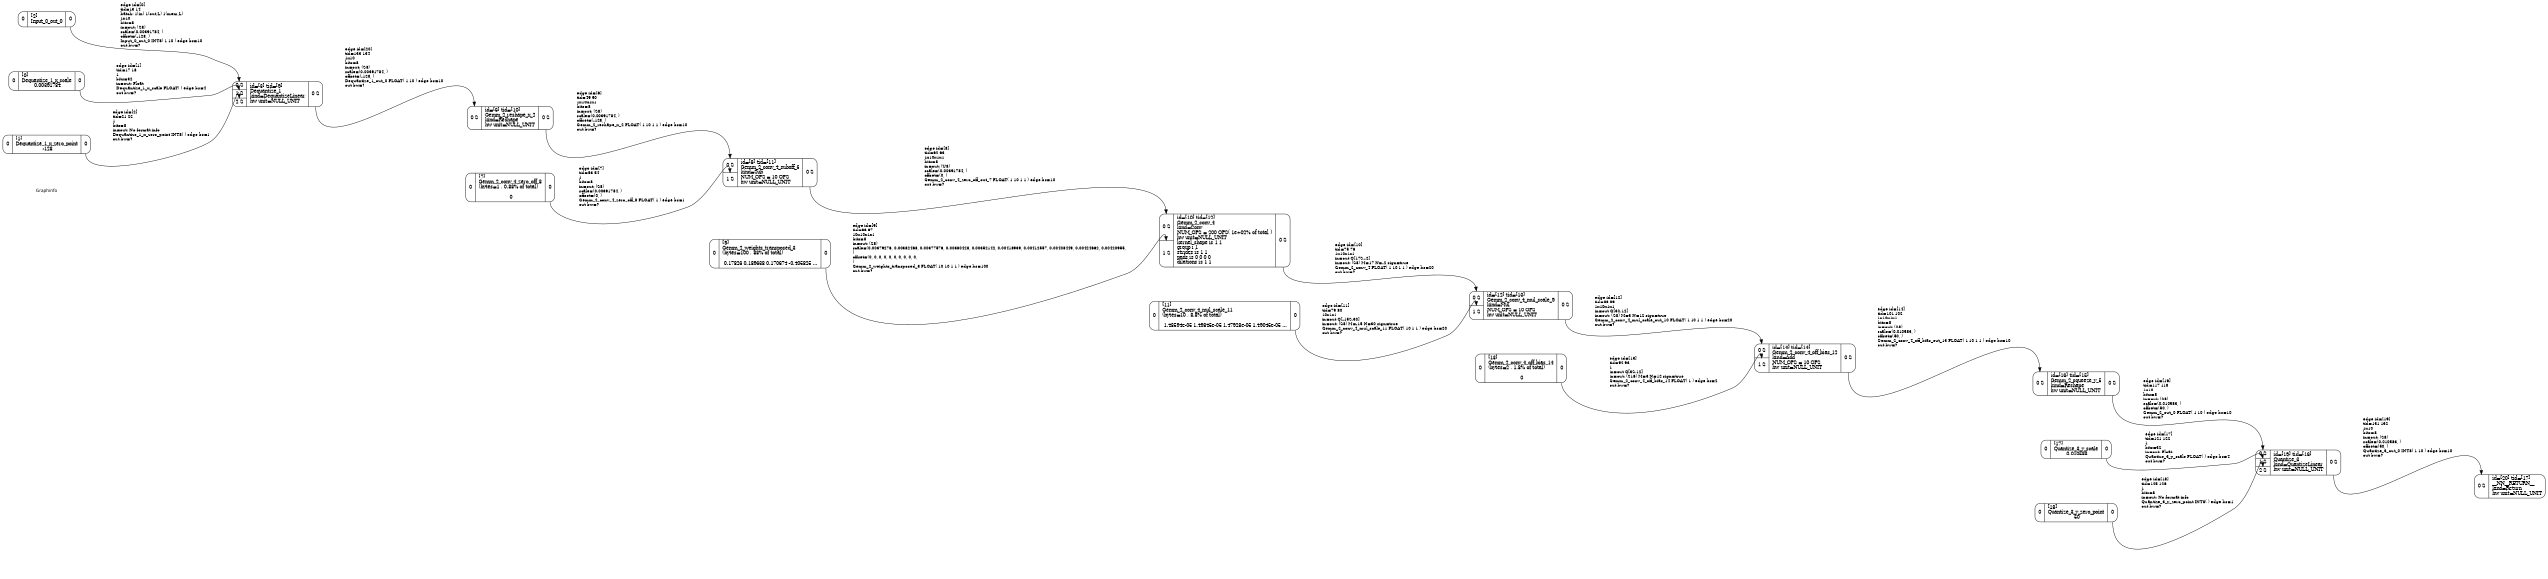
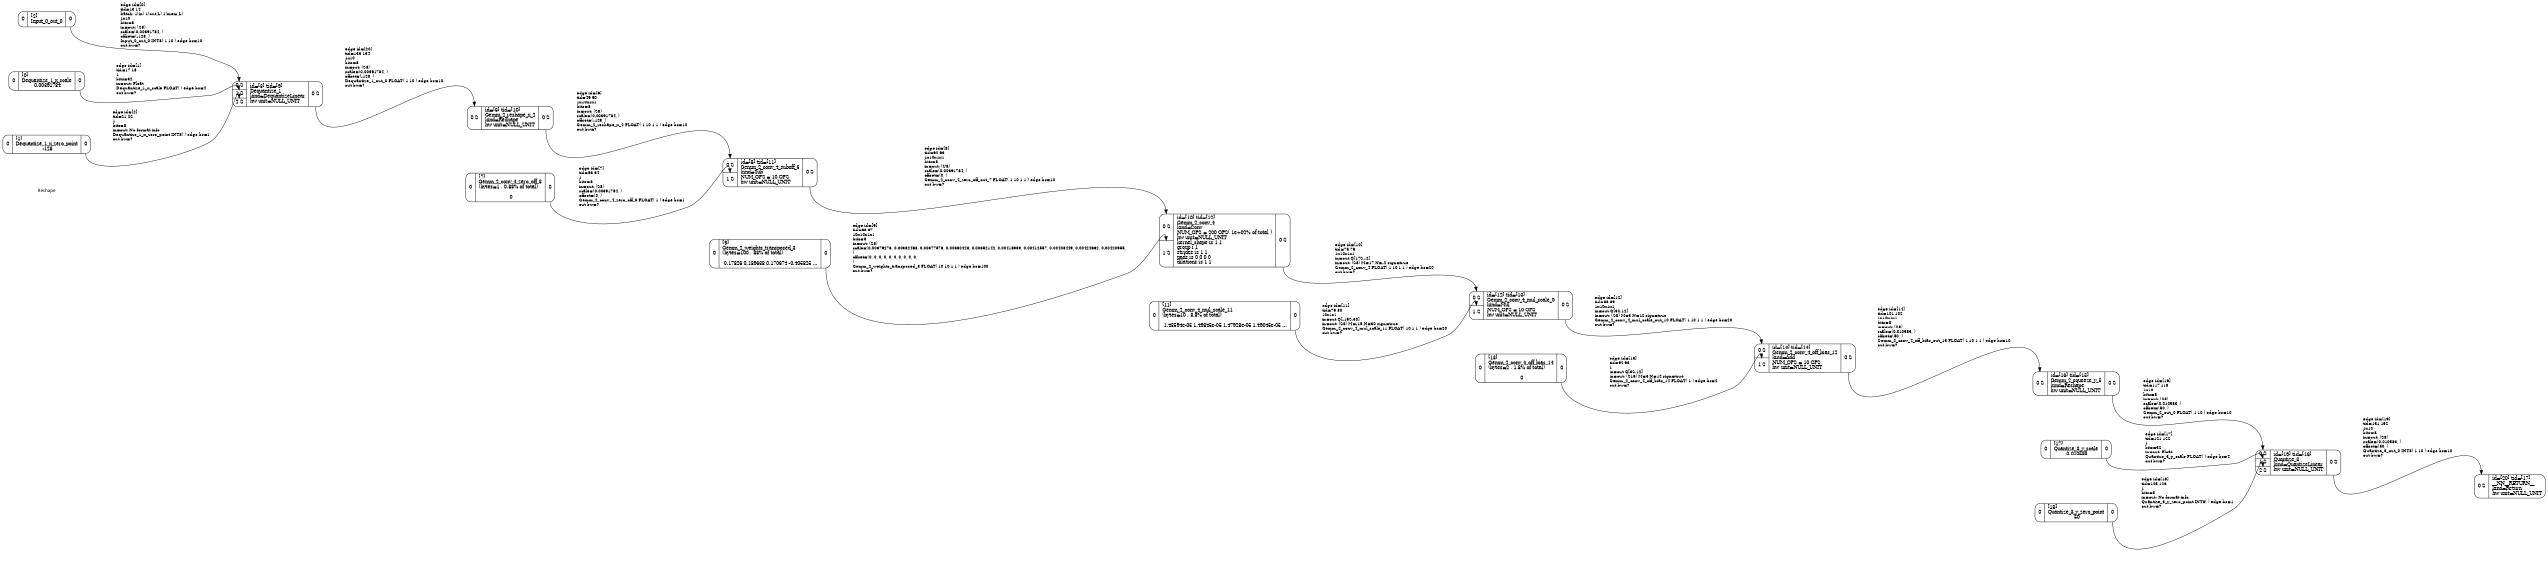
node "Graphinfo": label "Graphinfo" -> "Reshape"
